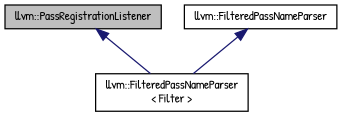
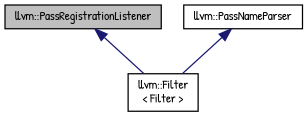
node "llvm::FilteredPassNameParser": label "llvm::FilteredPassNameParser" -> "llvm::PassNameParser"
node "llvm::FilteredPassNameParser < Filter >": label "llvm::FilteredPassNameParser < Filter >" -> "llvm::Filter < Filter >"
